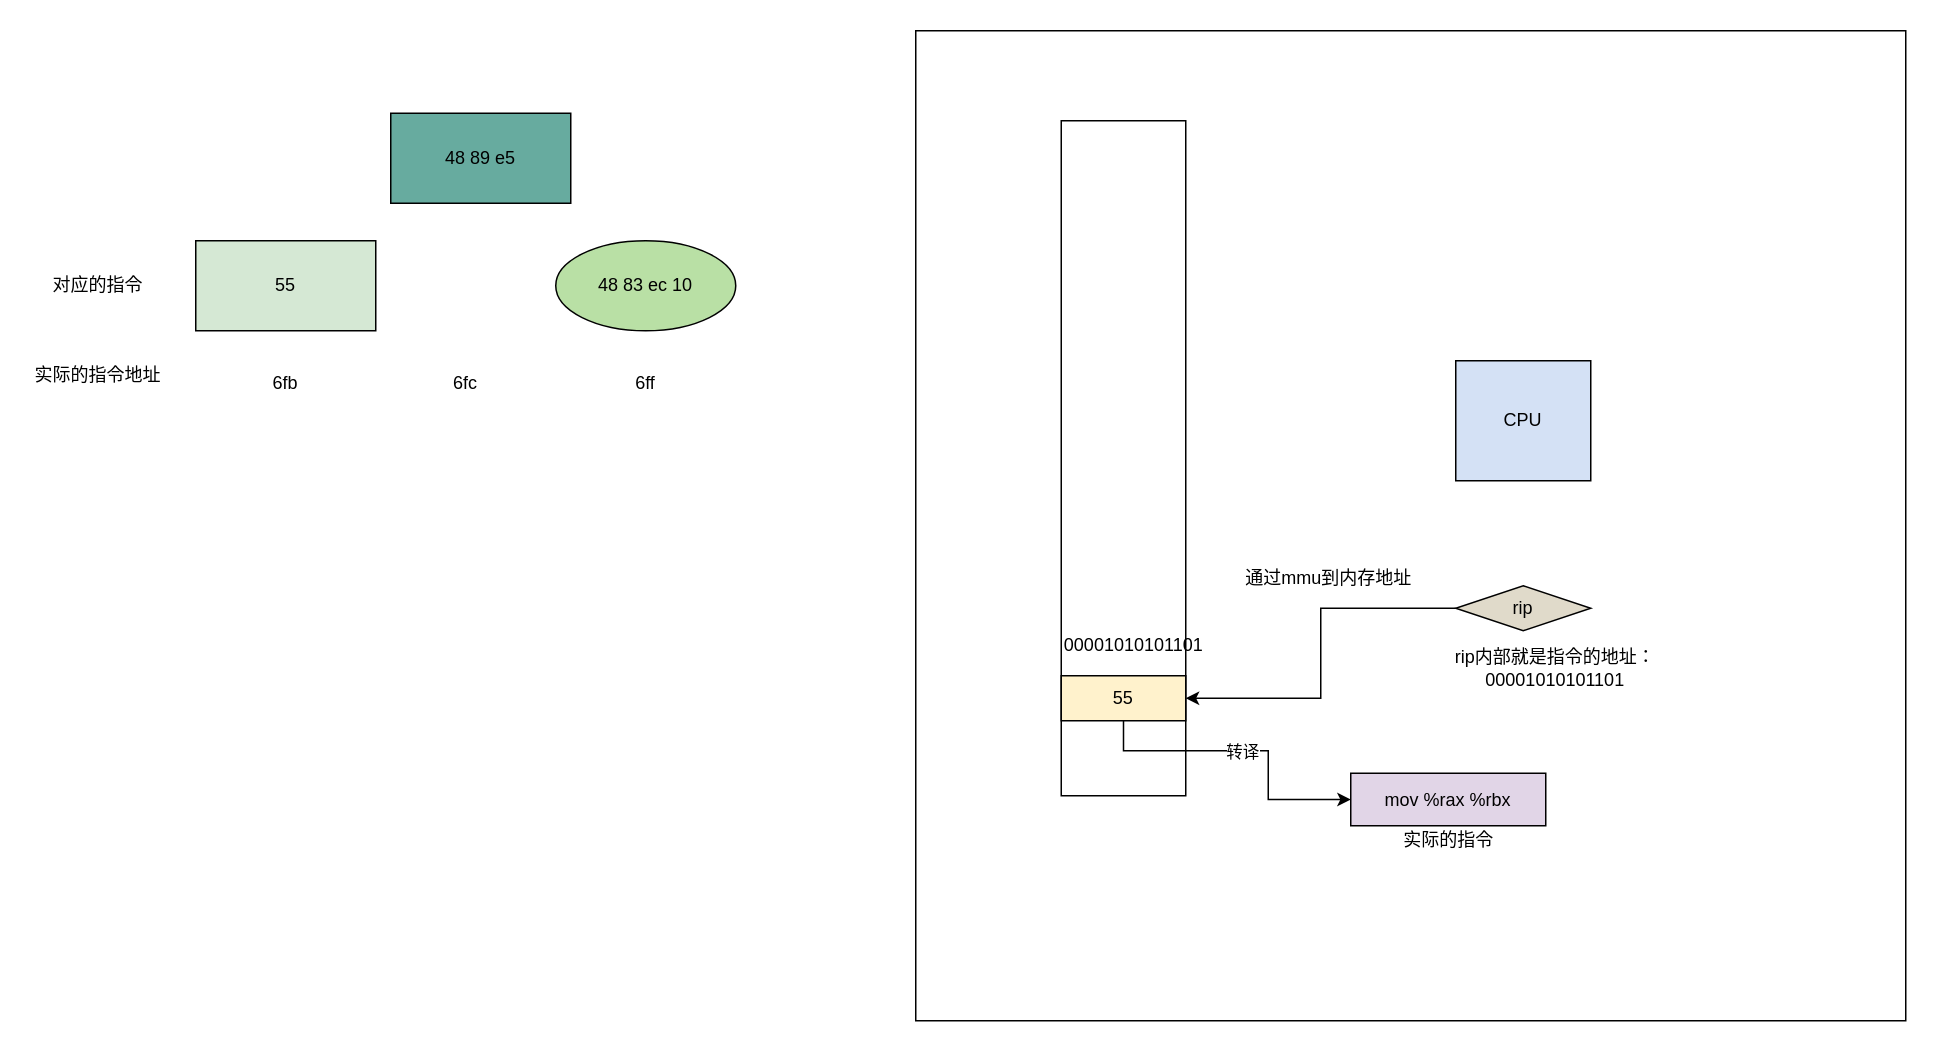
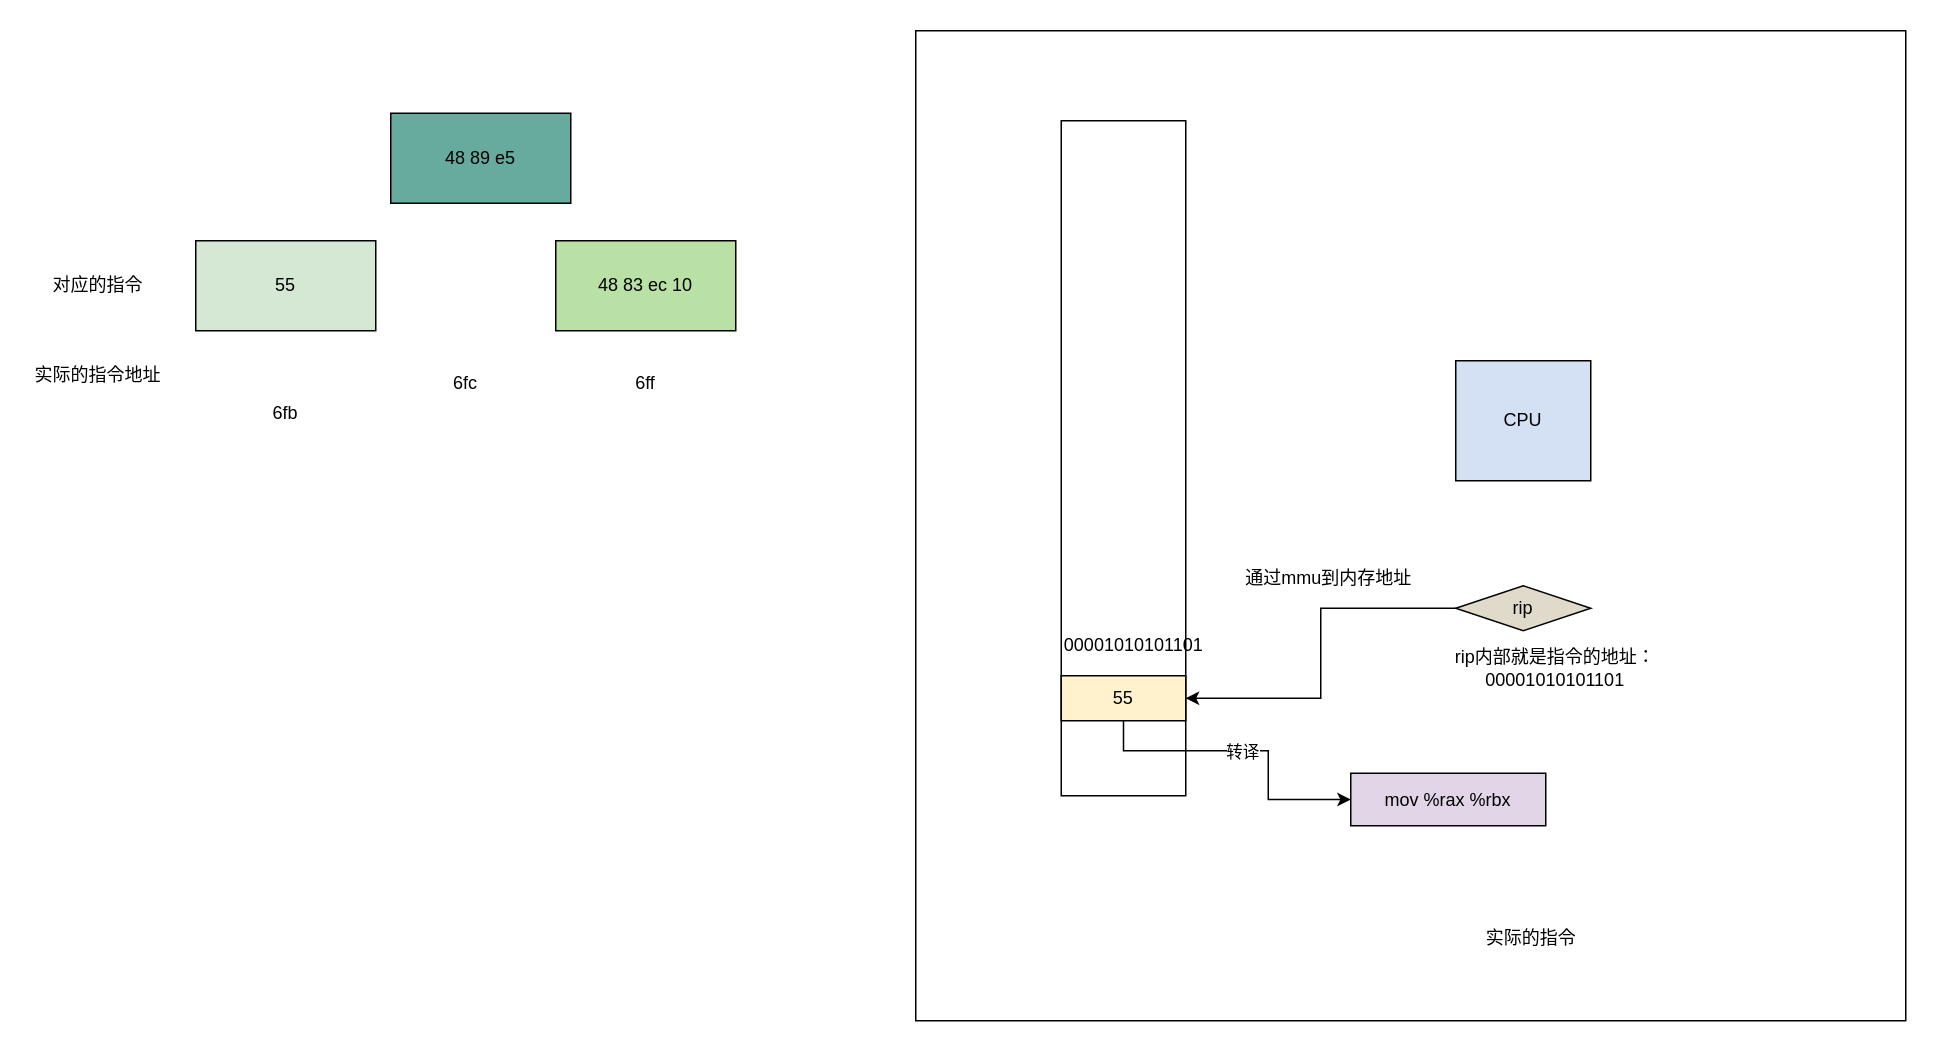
node "48 83 ec 10": shape ellipse -> rectangle
node "6fb": moved (286, 383) -> (286, 413)
node "实际的指令": moved (1448, 841) -> (1531, 938)
